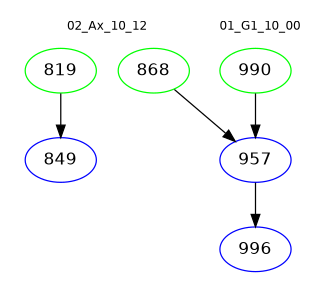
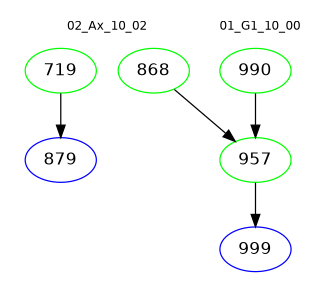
cluster "02_Ax_10_12": label "02_Ax_10_12" -> "02_Ax_10_02"
node "819": label "819" -> "719"
node "849": label "849" -> "879"
node "957": color blue -> green
node "996": label "996" -> "999"
